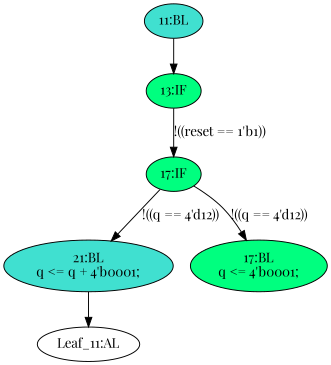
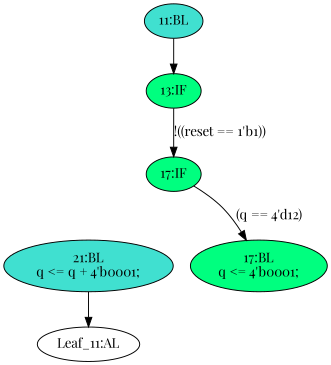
edge "17:IF" -> "21:BL q <= q + 4'b0001;": removed, label "!((q == 4'd12))"
edge "17:IF" -> "17:BL q <= 4'b0001;": label "!((q == 4'd12))" -> "(q == 4'd12)"
